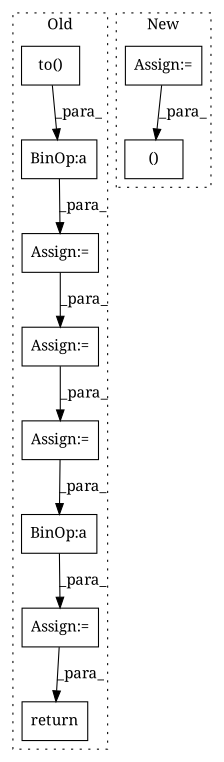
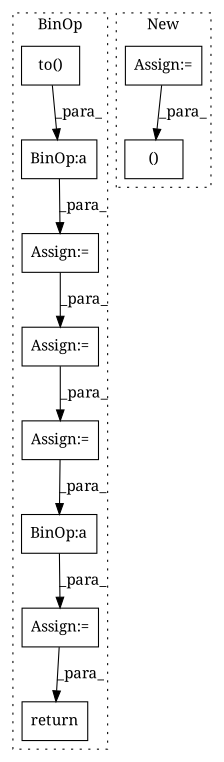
cluster "Old": label "Old" -> "BinOp"
